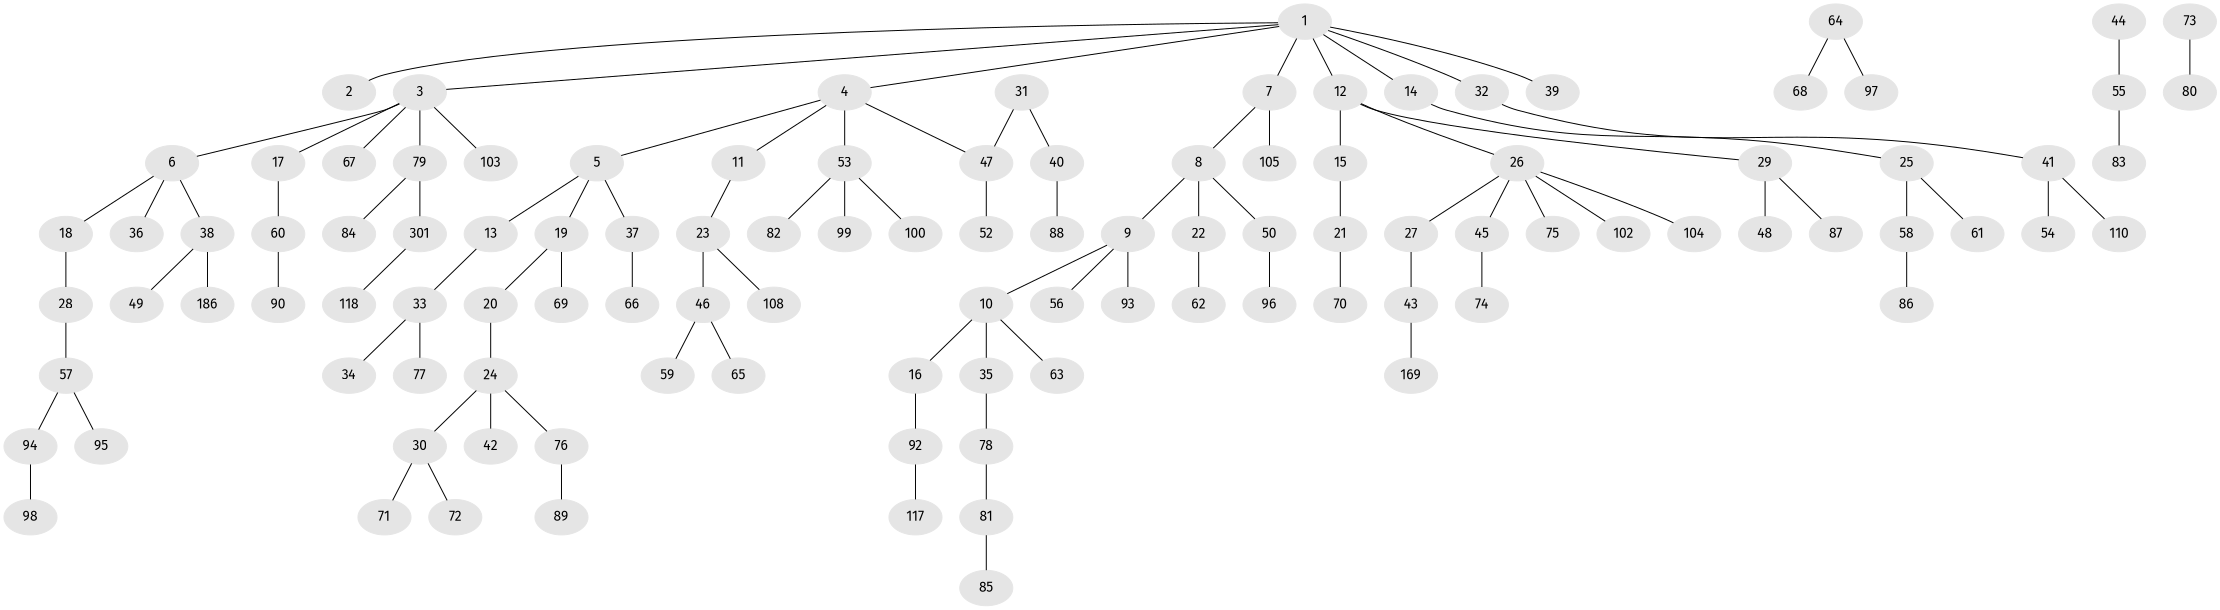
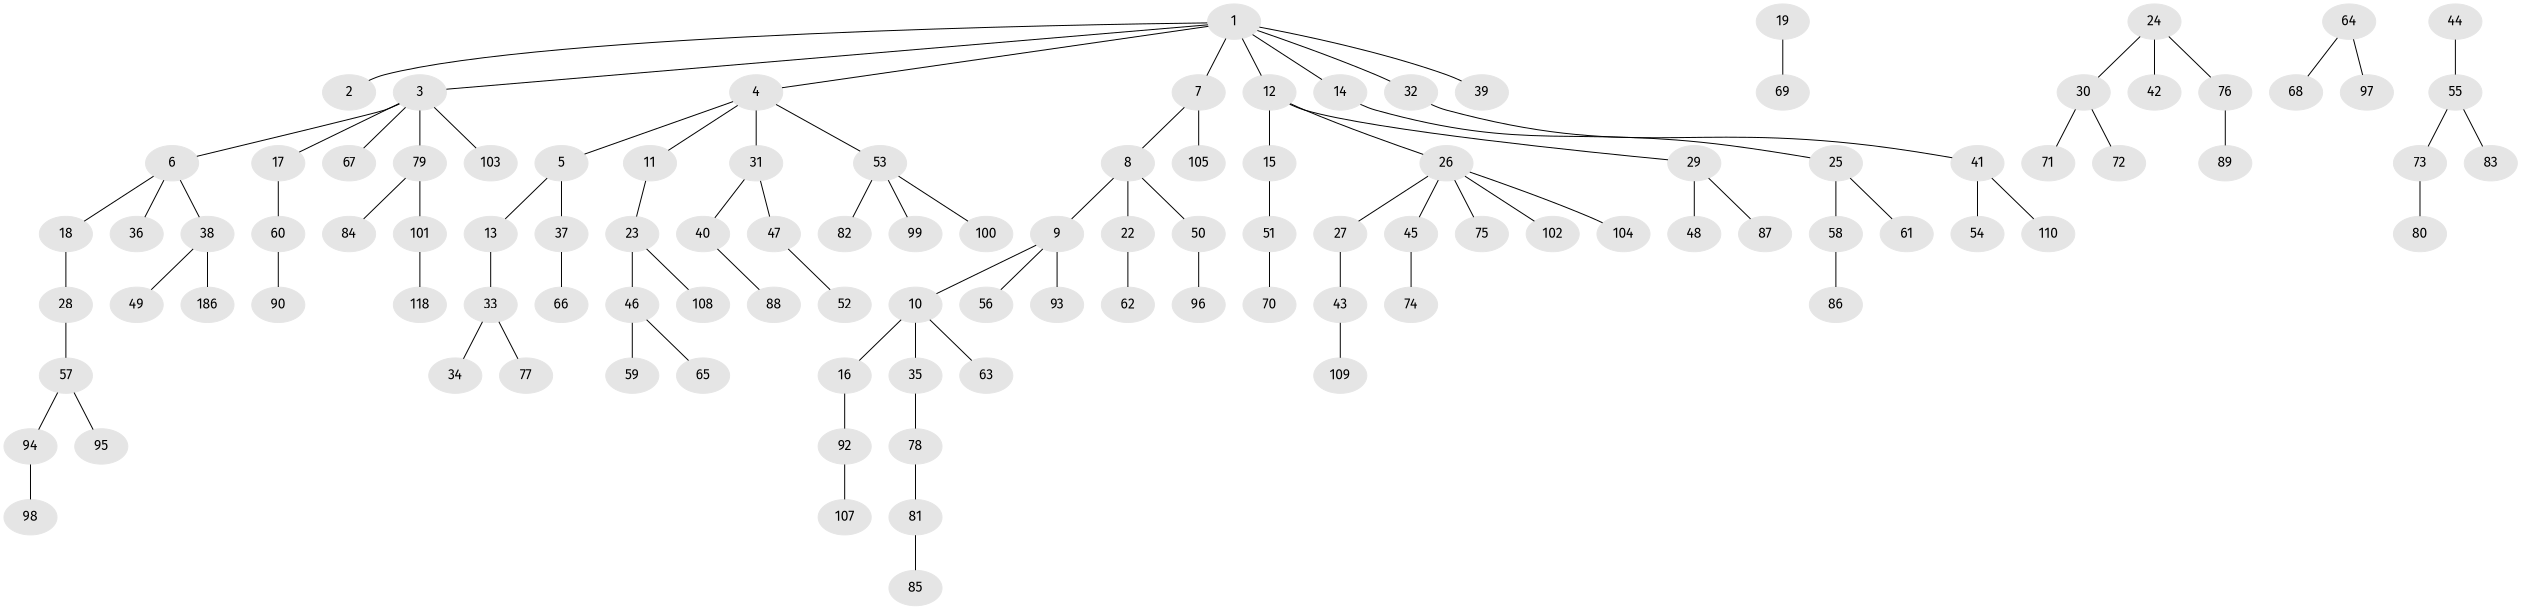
edge "4" -- "47": now "4" -- "31"
edge "55" -- "73": added
edge "5" -- "19": removed
node "301": label "301" -> "101"
node "21": label "21" -> "51"
node "20": removed
node "169": label "169" -> "109"
node "117": label "117" -> "107"
